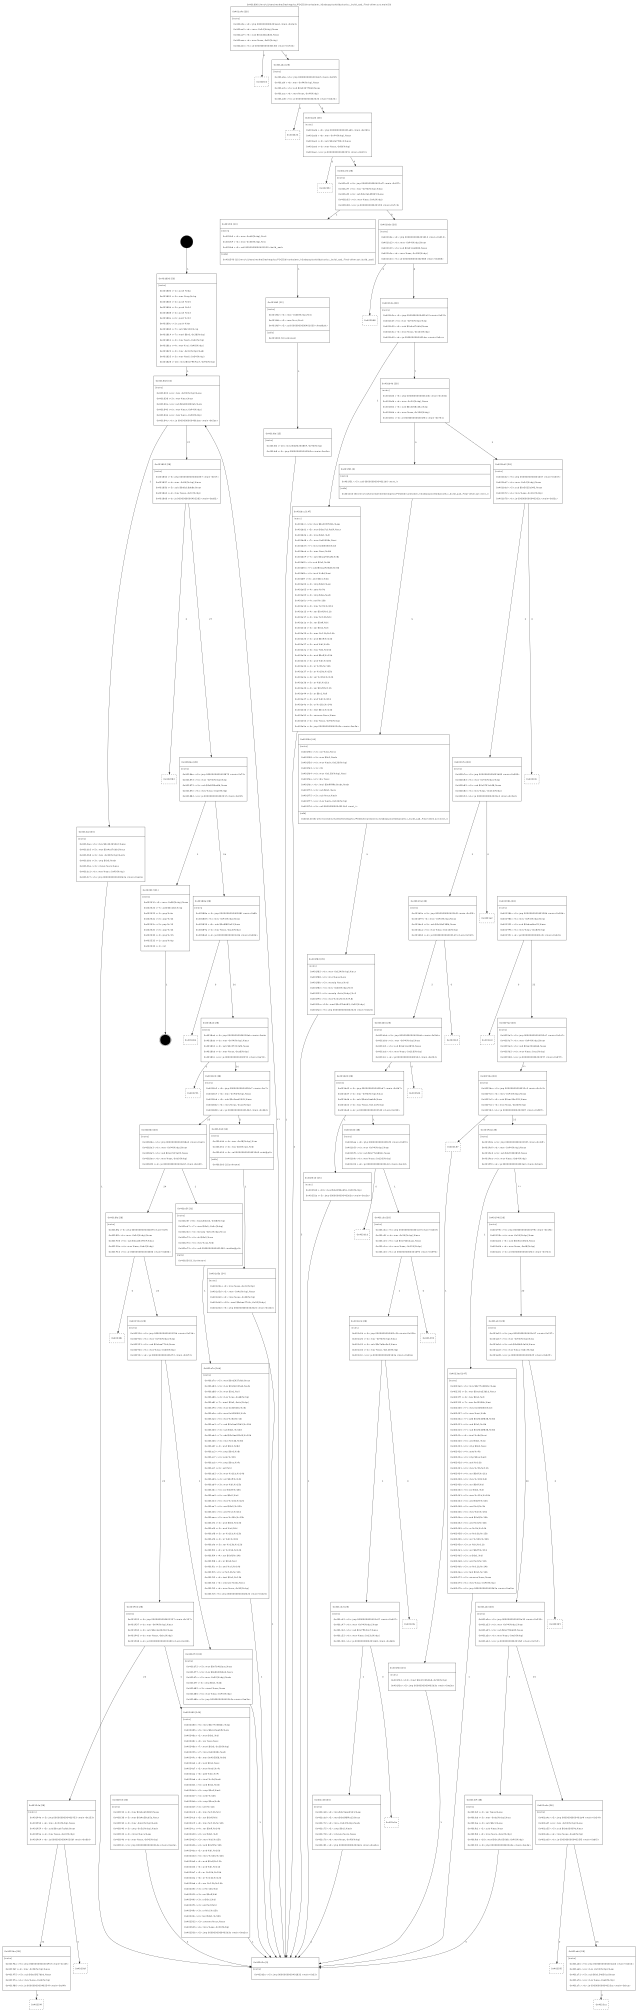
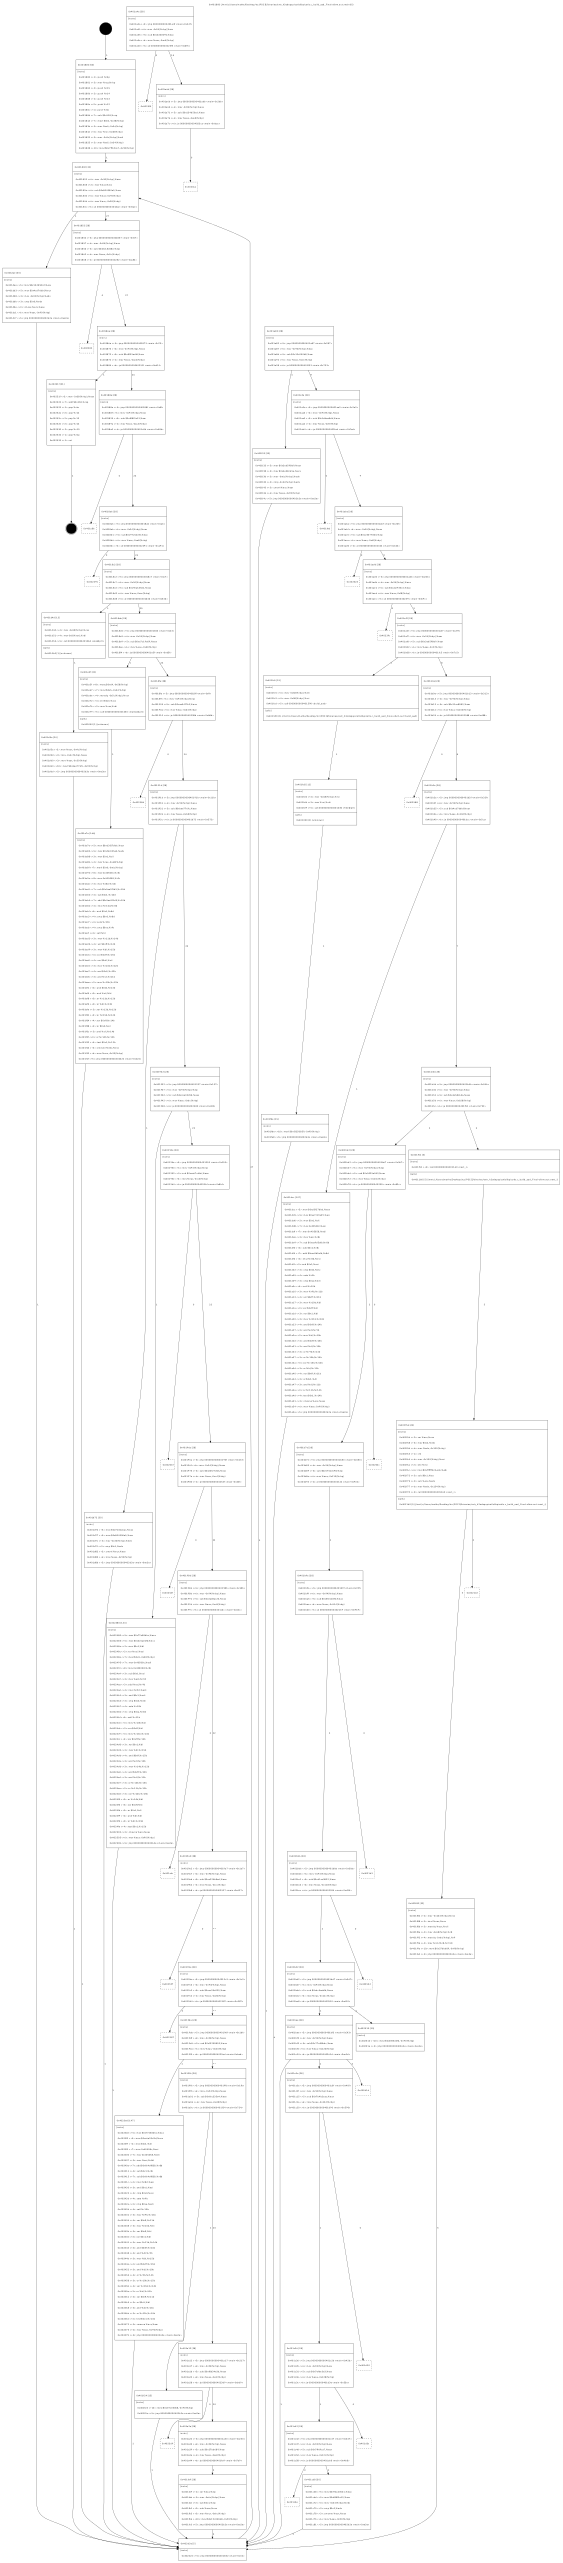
node "0x401a82 [28]": added
edge "0x401b7e [28]" -> "0x4021e2": now "0x401f56 [44]" -> "0x4021e2"
edge "0x402187" -> "0x401f24 [15]": now "0x4019f6 [28]" -> "0x401f24 [15]"
edge "0x40196a [28]" -> "0x401986 [28]": added, label "22"
edge "0x402510 [15]" -> "0x40262e [5]": now "0x401bee [28]" -> "0x40262e [5]"
edge "0x401a2e [28]" -> "0x401a4a [28]": removed, label "15"
node "0x402597": added
